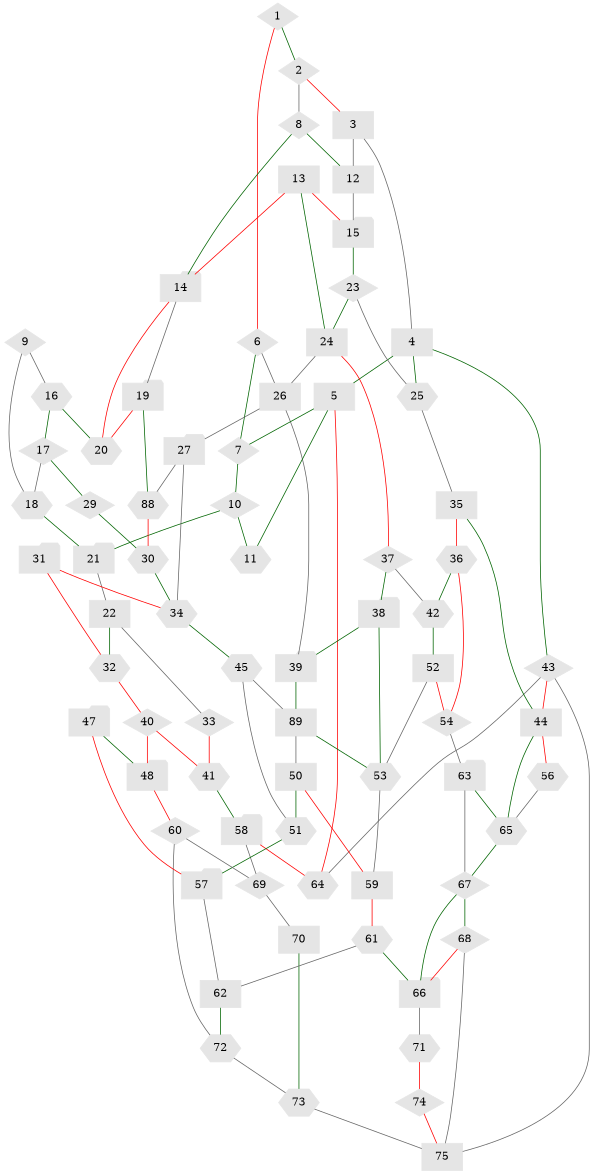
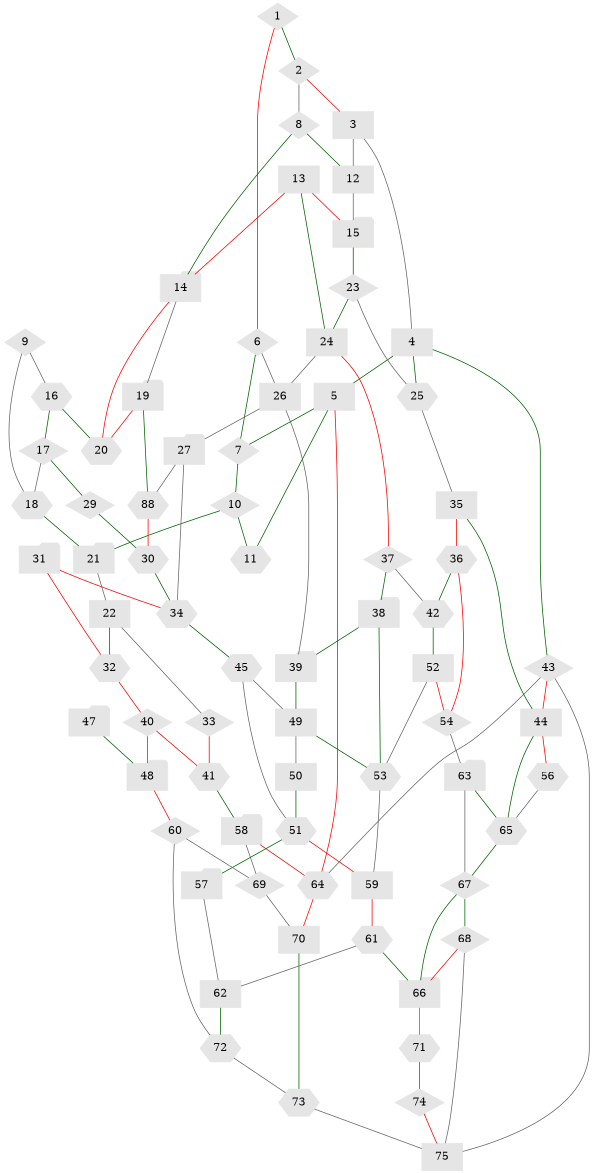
node "89": label "89" -> "49"
edge "47" -- "57": removed
edge "50" -- "59": now "51" -- "59"
edge "64" -- "70": added
